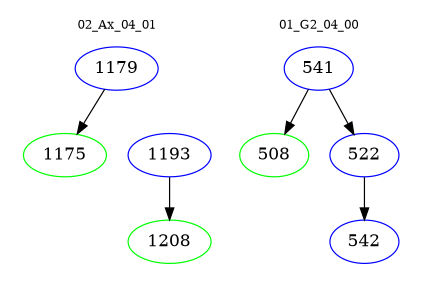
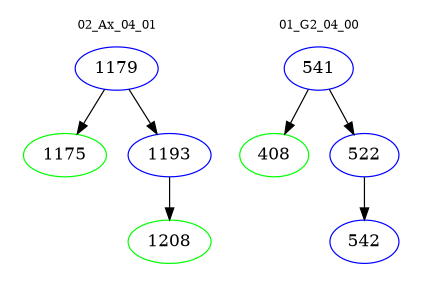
edge "1179" -> "1193": added
node "508": label "508" -> "408"
